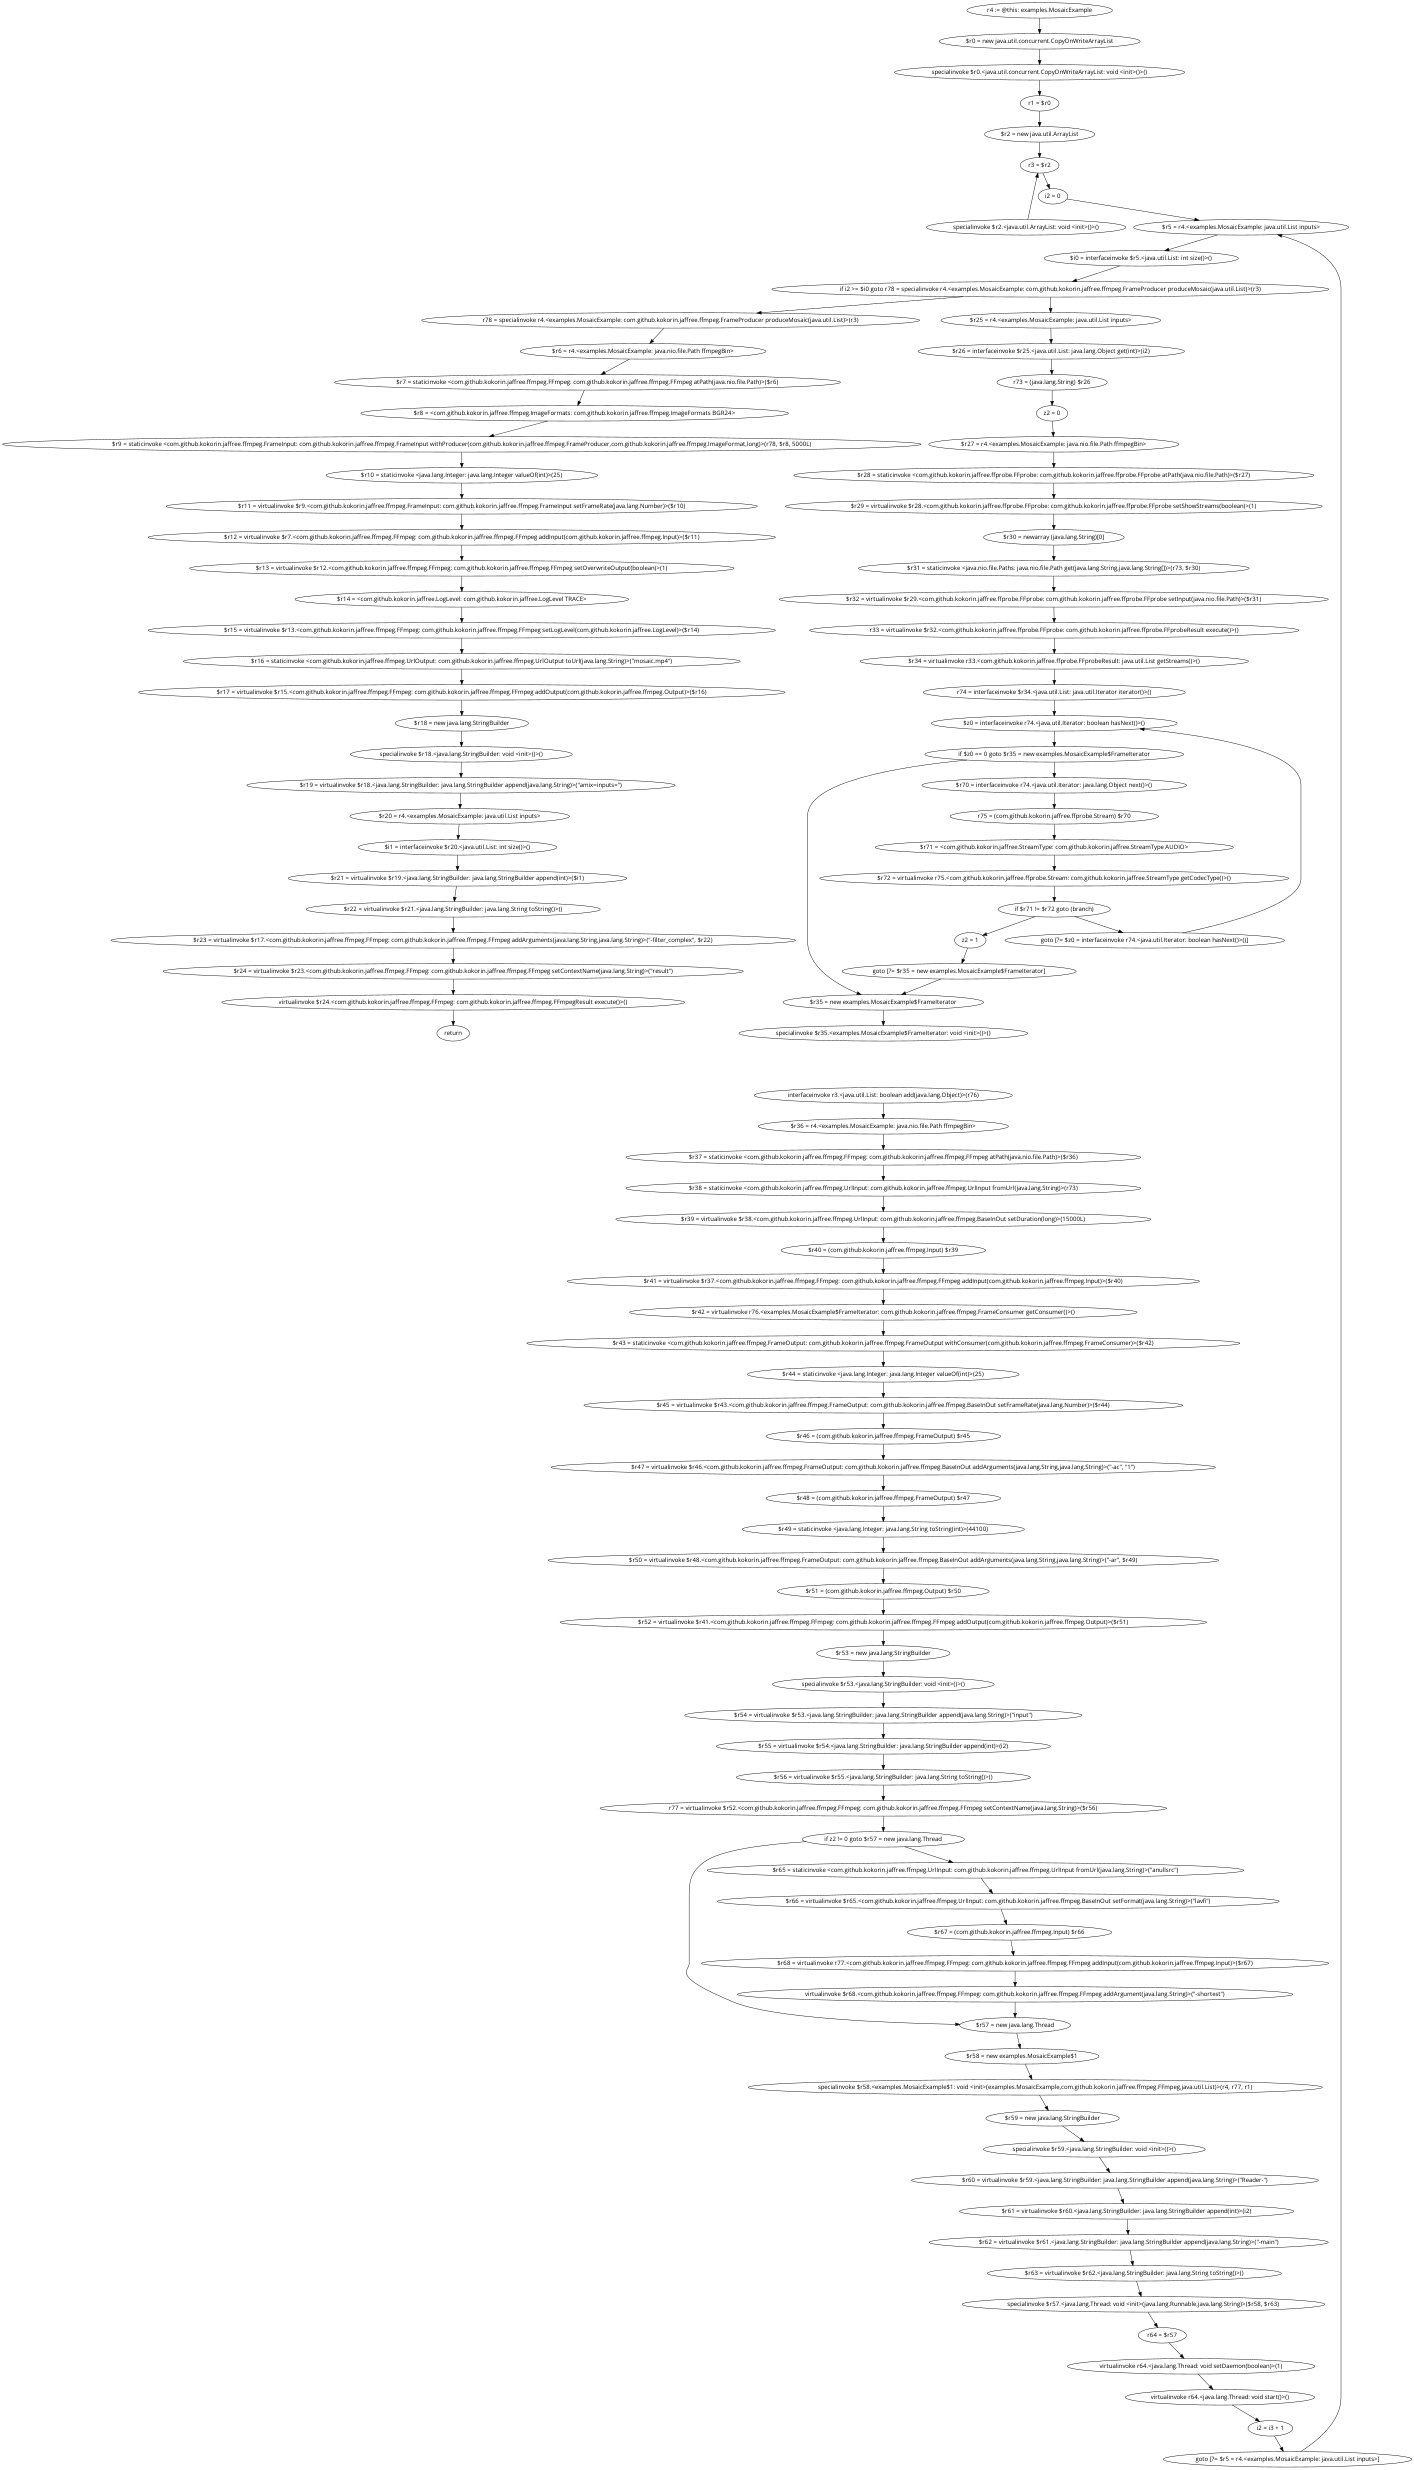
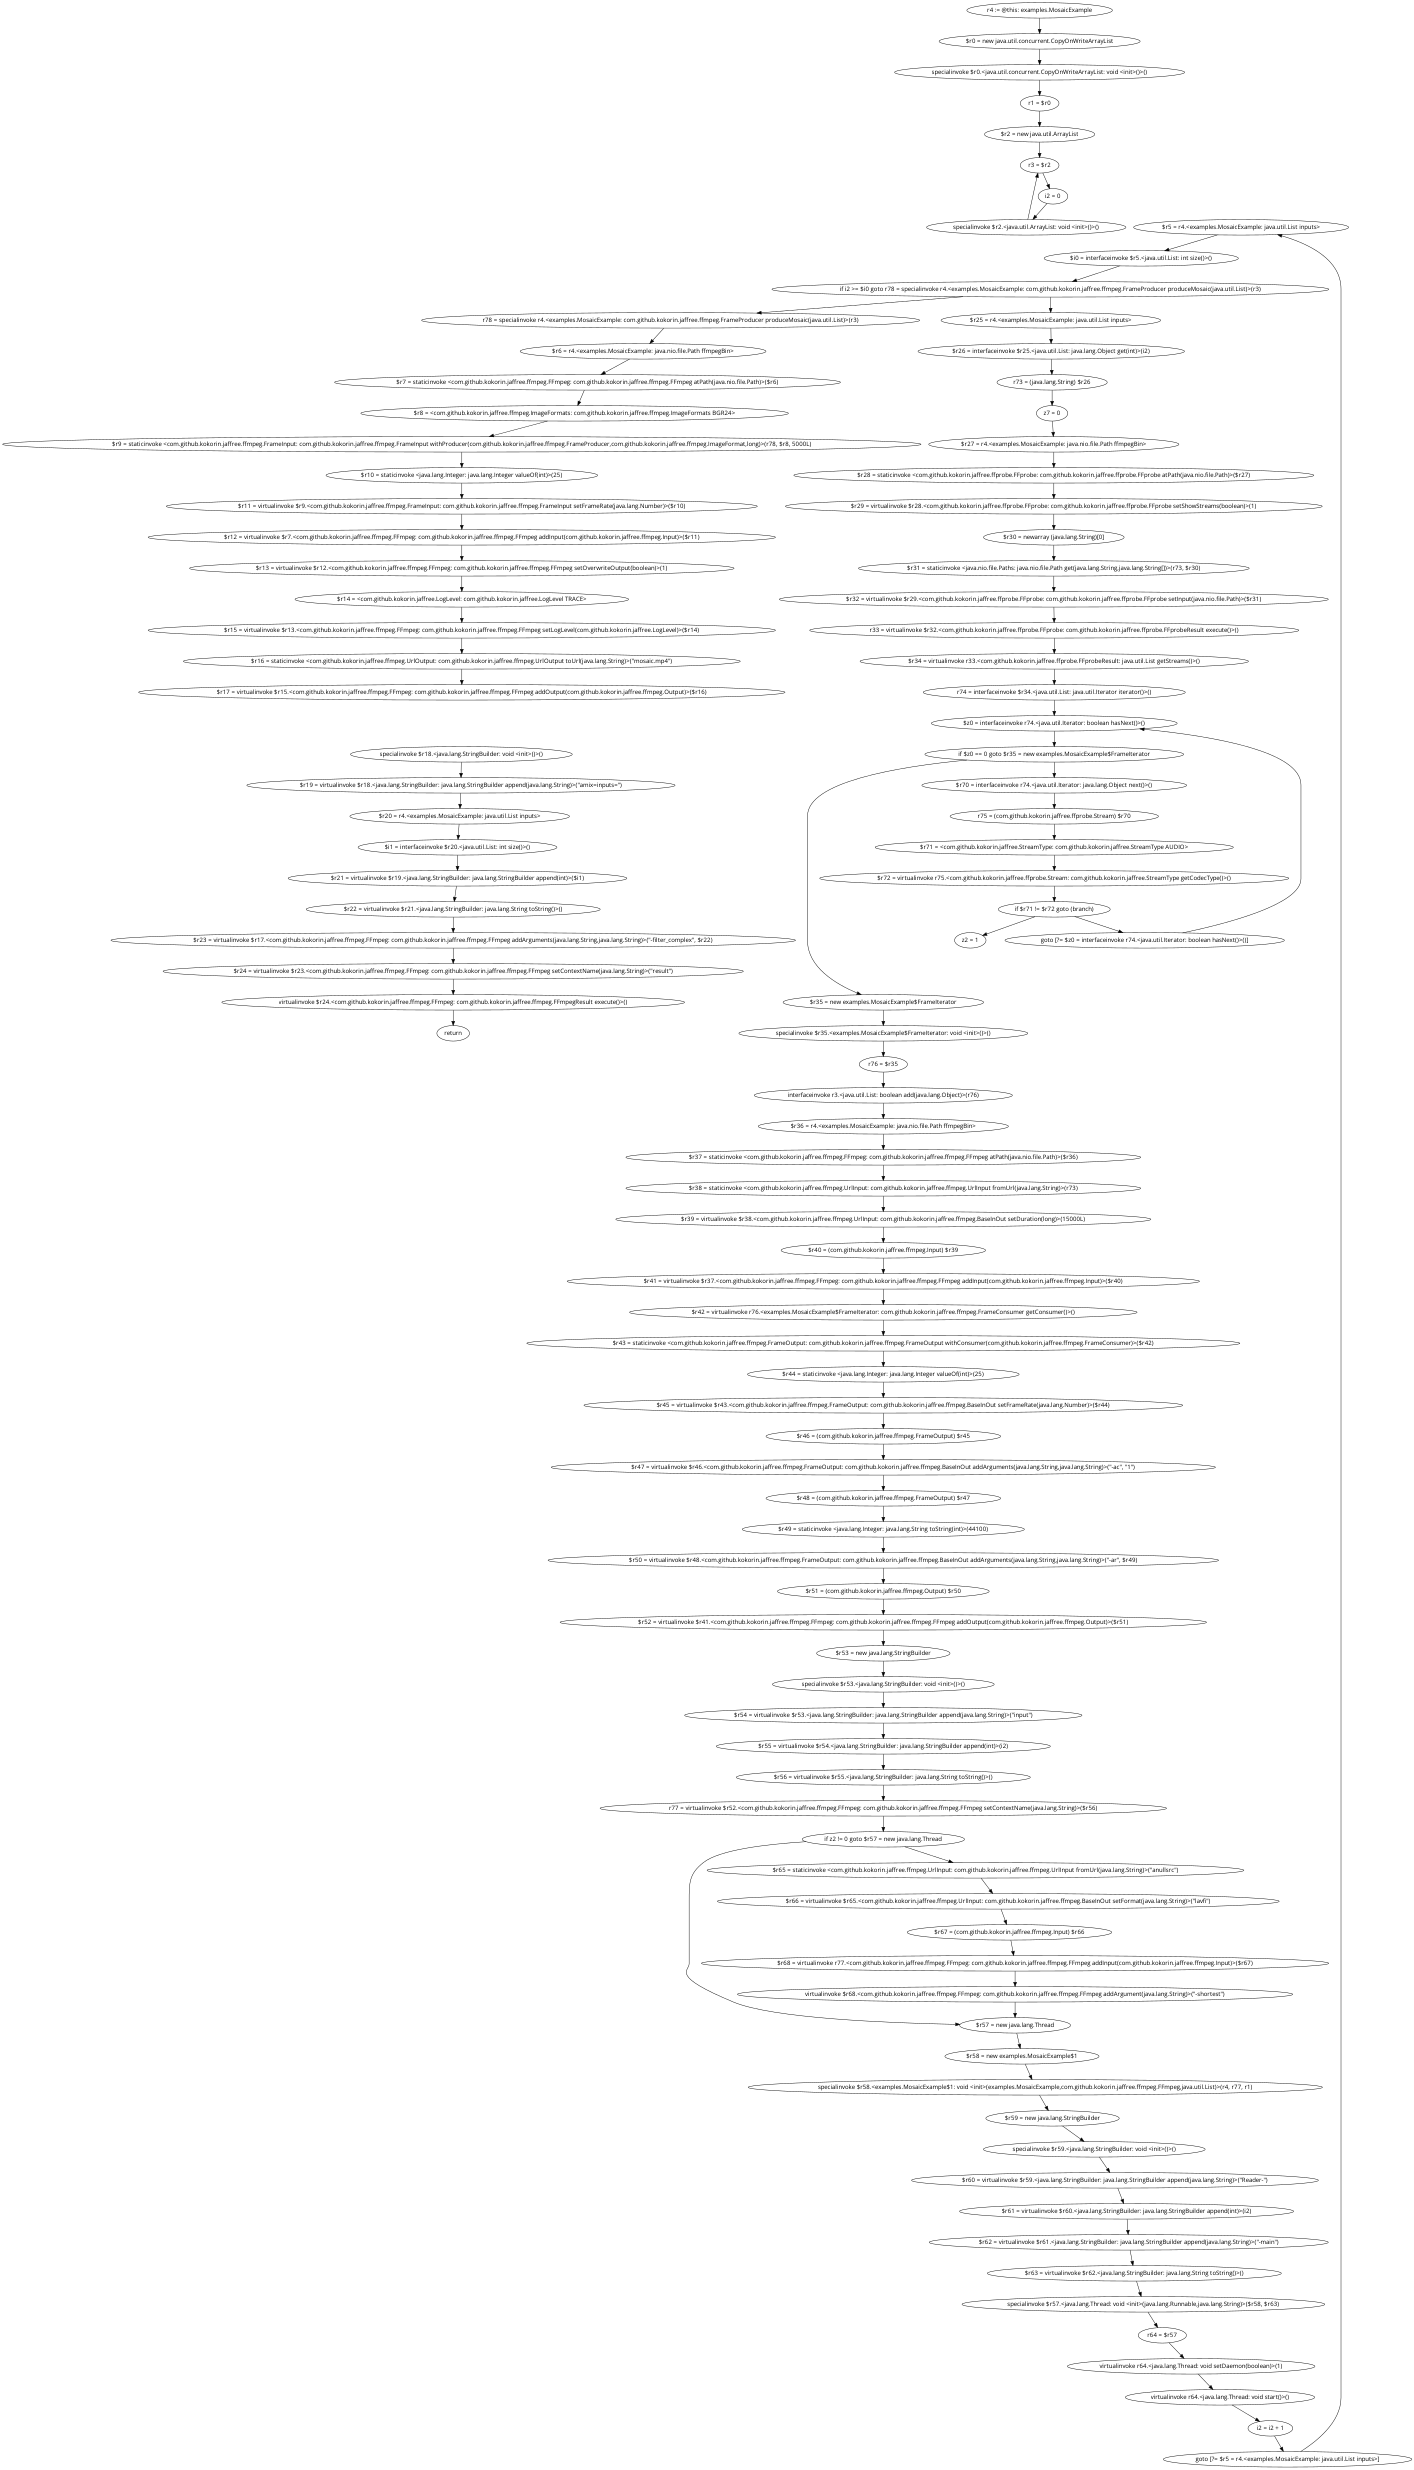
edge "i2 = 0" -> "$r5 = r4.<examples.MosaicExample: java.util.List inputs>": now "i2 = 0" -> "specialinvoke $r2.<java.util.ArrayList: void <init>()>()"
node "z2 = 0": label "z2 = 0" -> "z7 = 0"
node "$r18 = new java.lang.StringBuilder": removed
node "goto [?= $r35 = new examples.MosaicExample$FrameIterator]": removed
node "r76 = $r35": added
node "i2 = i3 + 1": label "i2 = i3 + 1" -> "i2 = i2 + 1"
